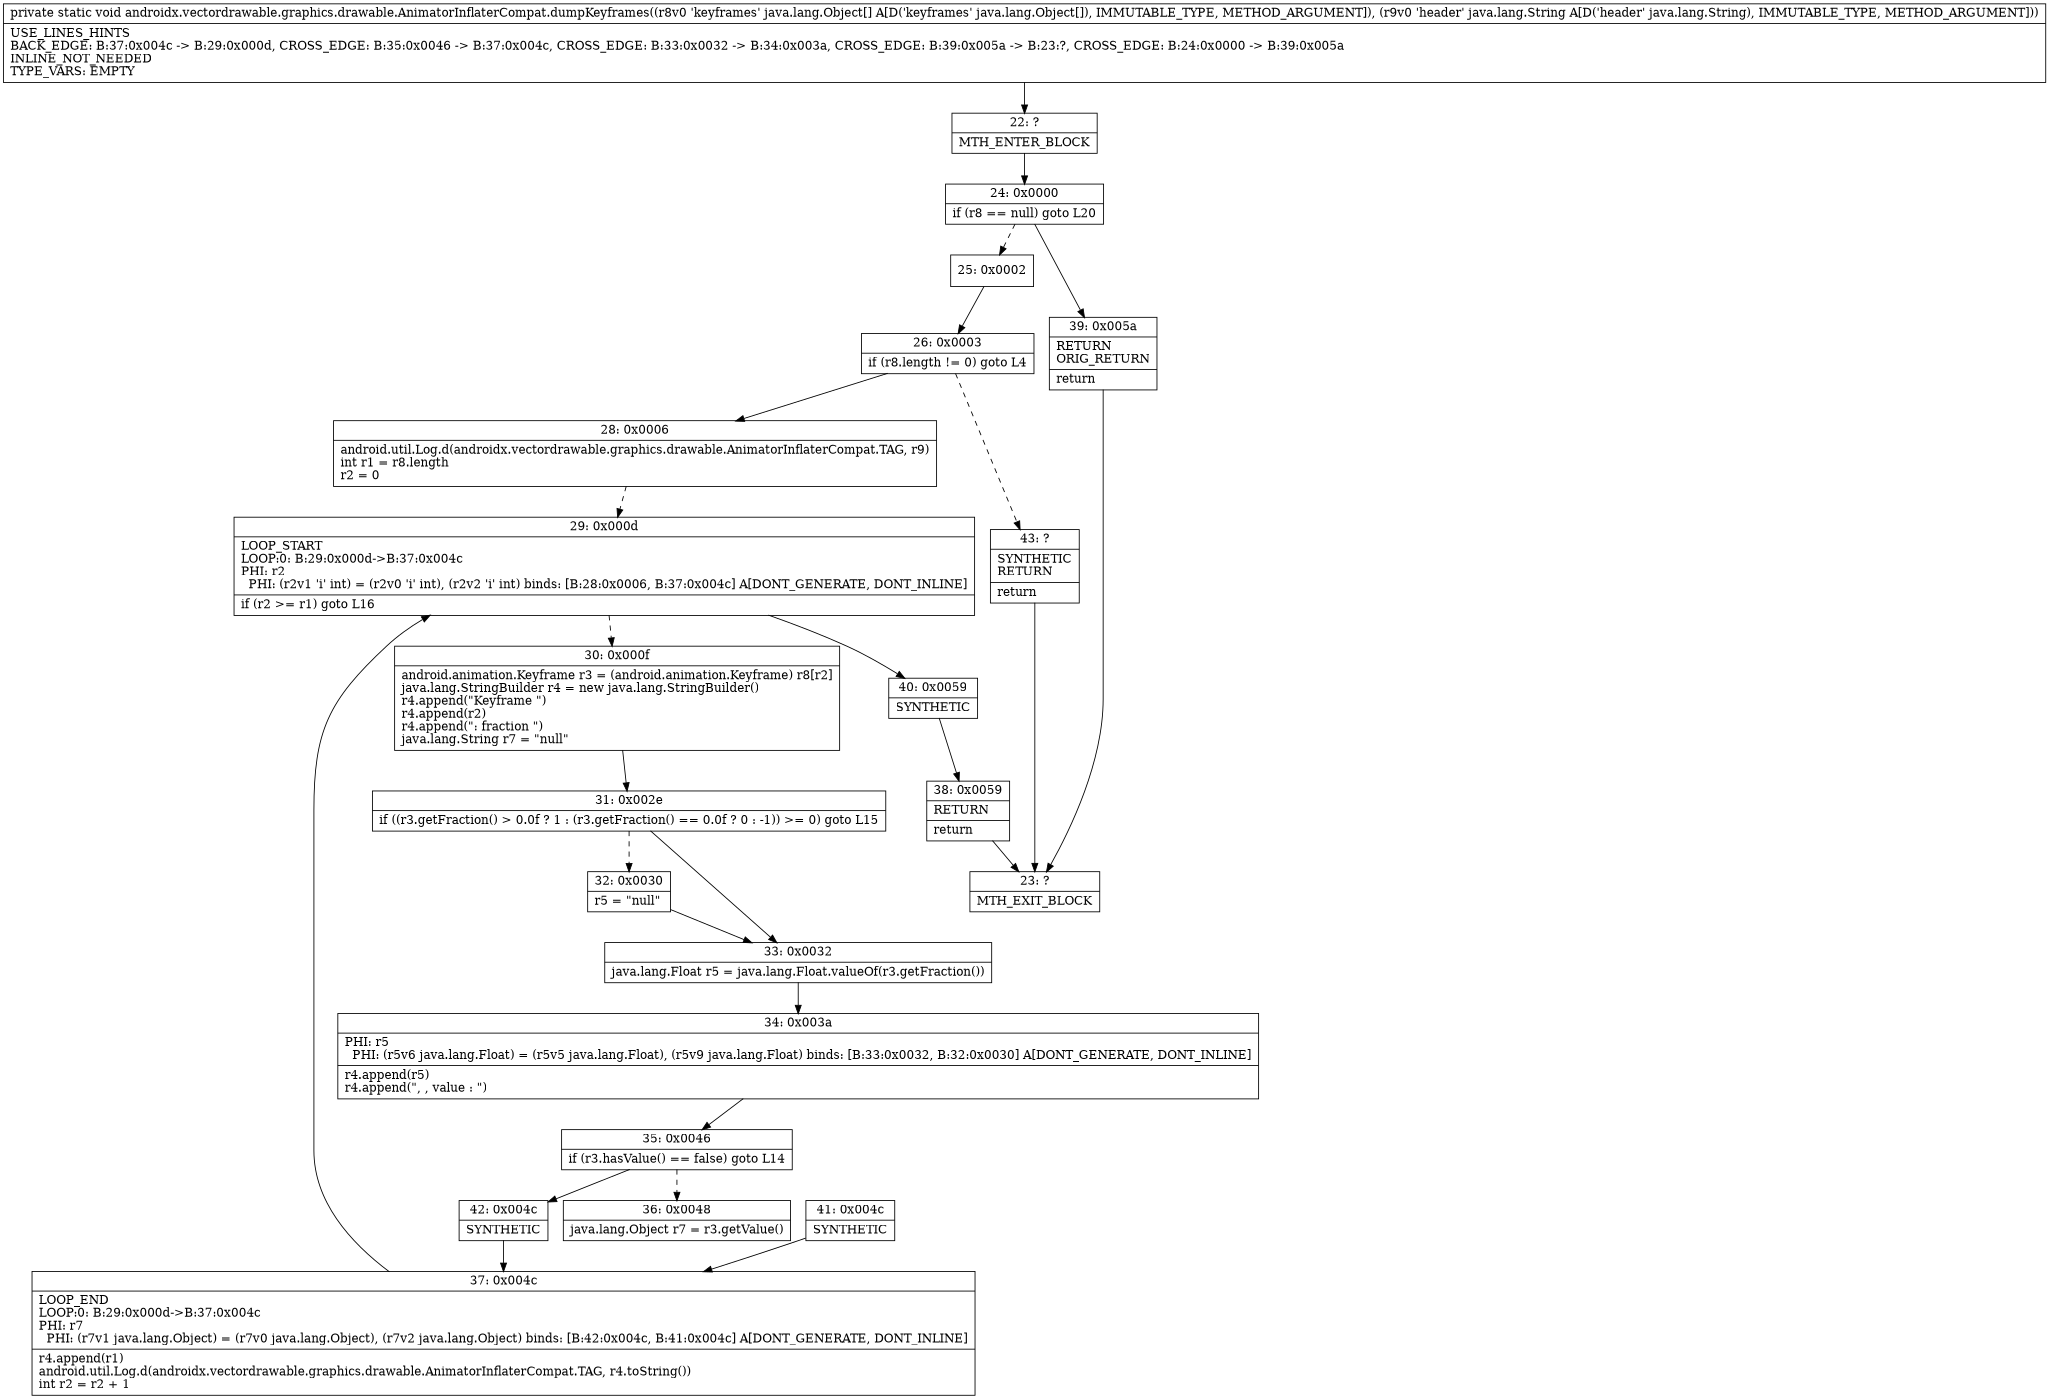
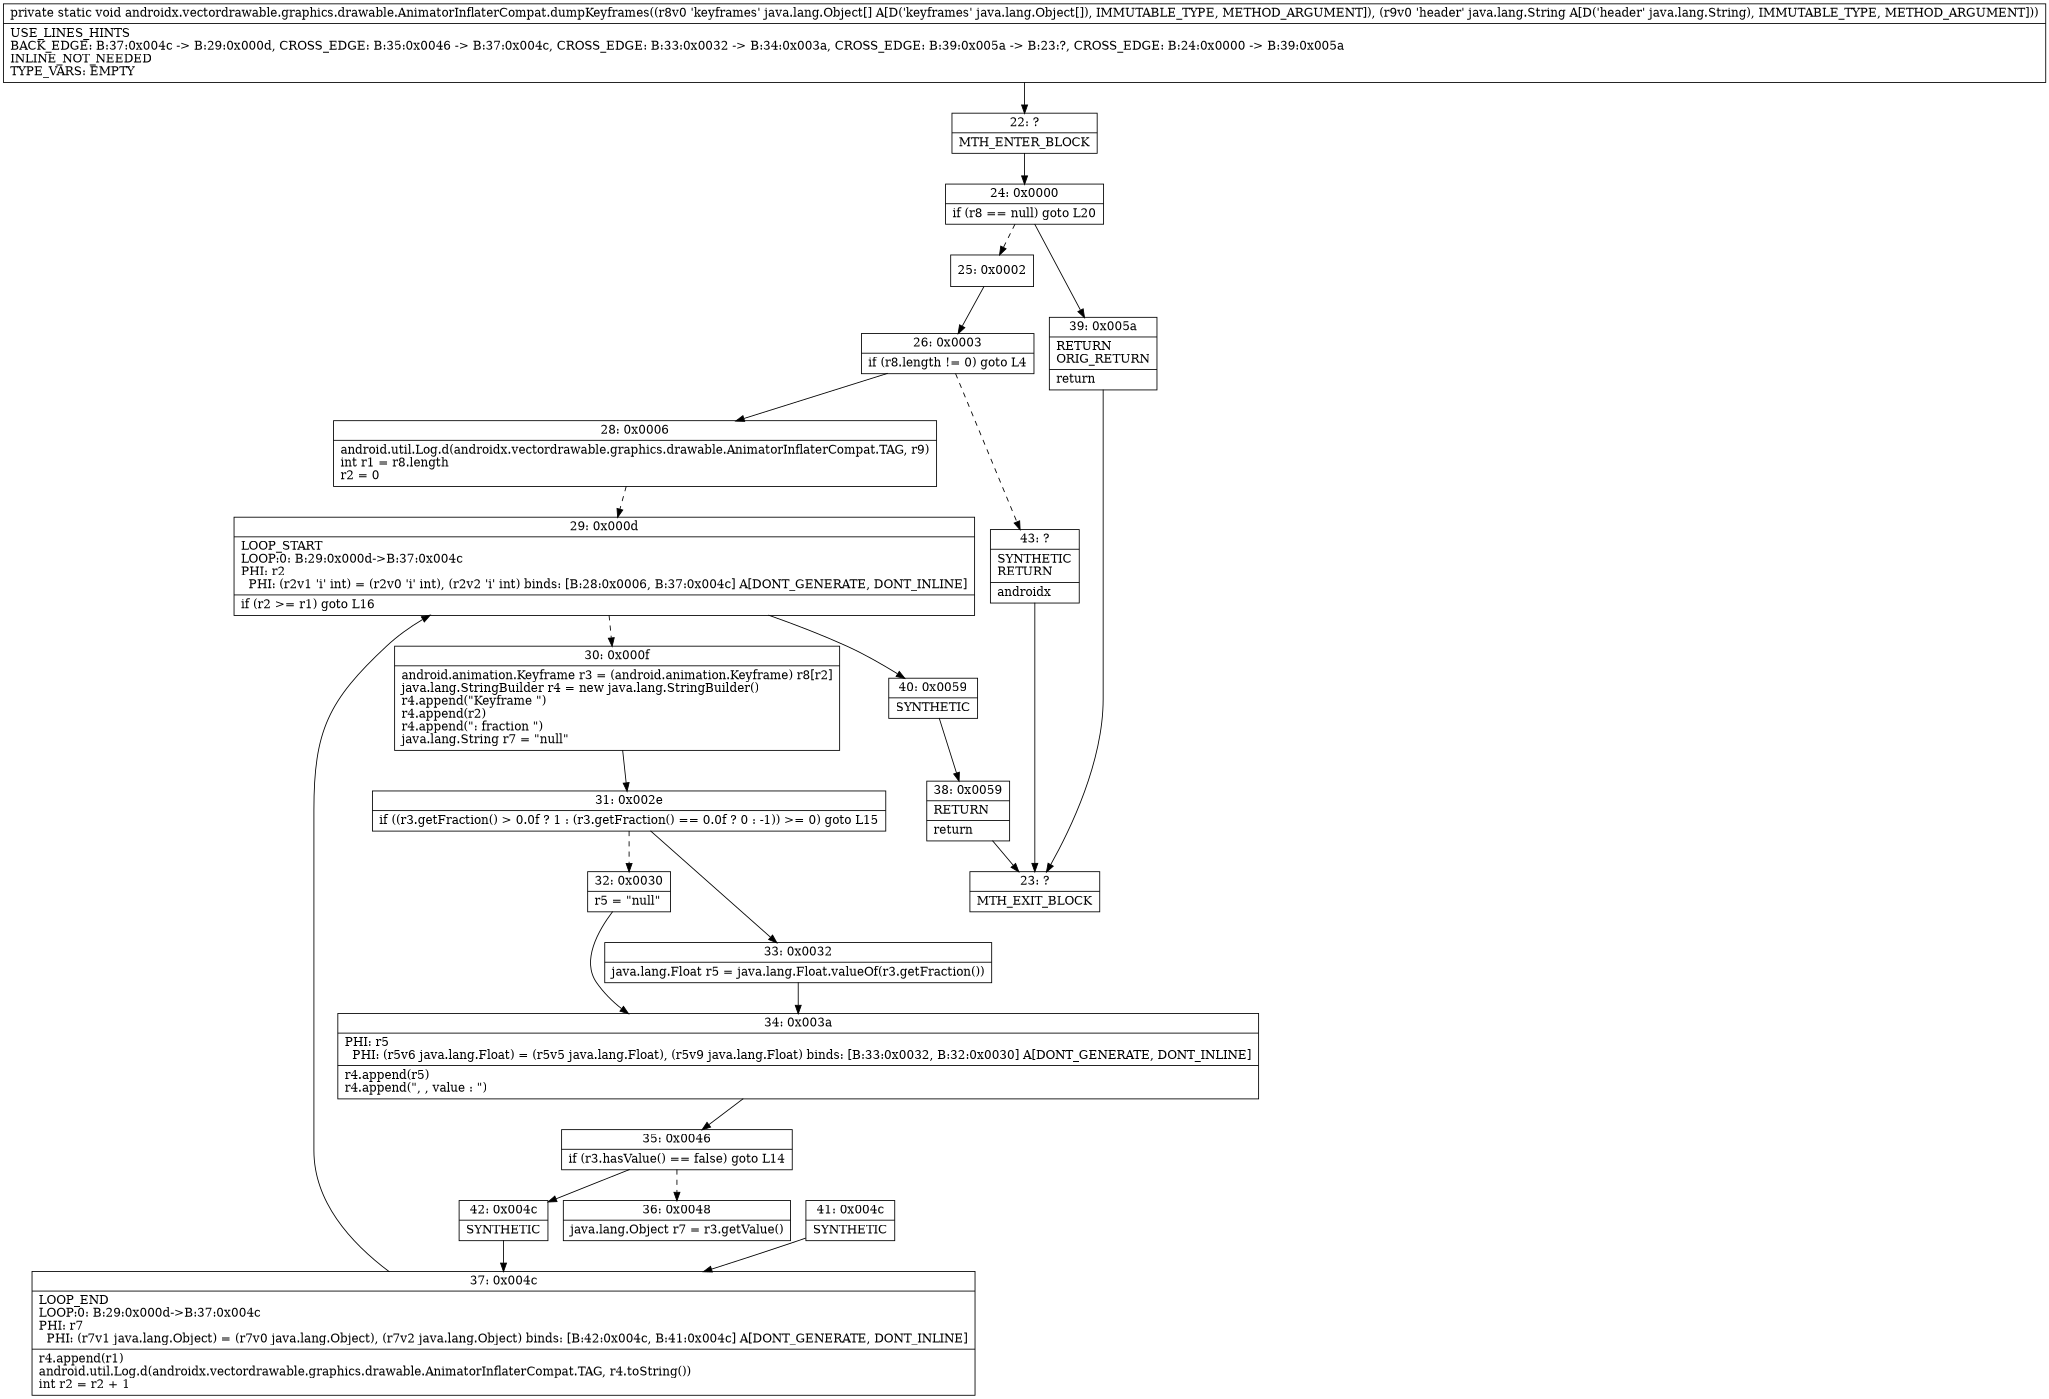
node "43: ?": text "return" -> "androidx"
edge "32: 0x0030" -> "33: 0x0032": now "32: 0x0030" -> "34: 0x003a"
